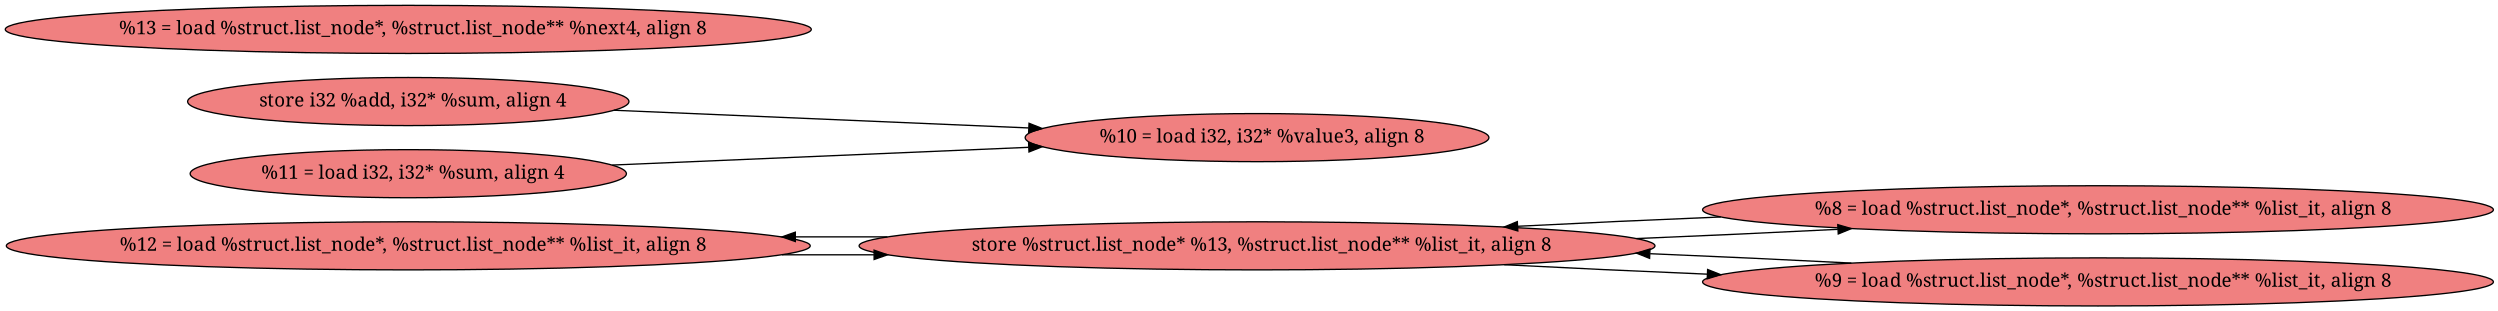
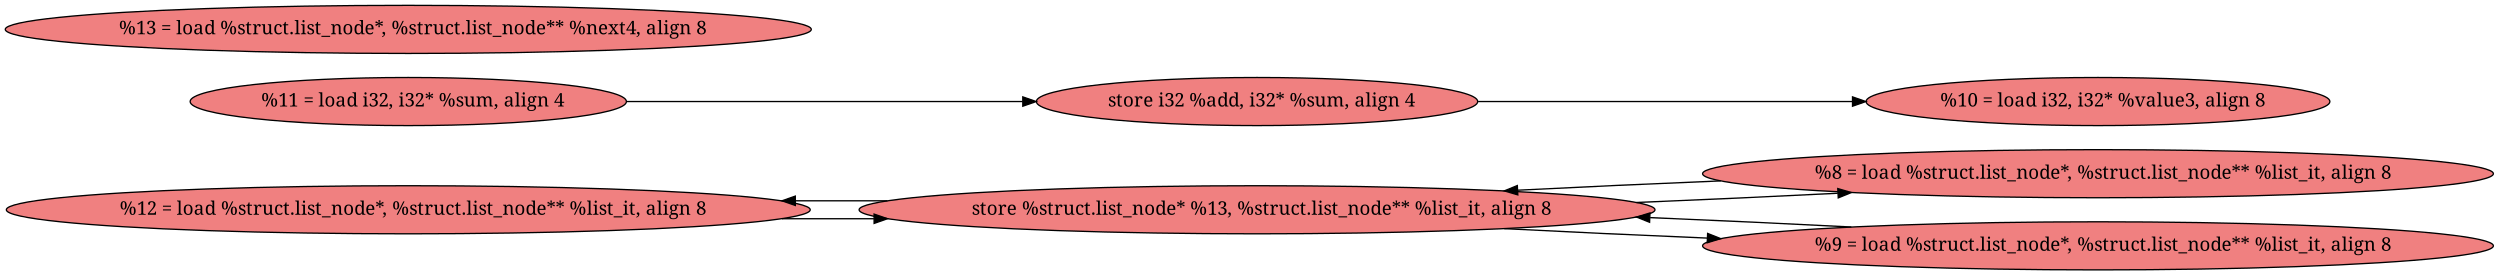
edge "%11 = load i32, i32* %sum, align 4" -> "%10 = load i32, i32* %value3, align 8": now "%11 = load i32, i32* %sum, align 4" -> "store i32 %add, i32* %sum, align 4"
